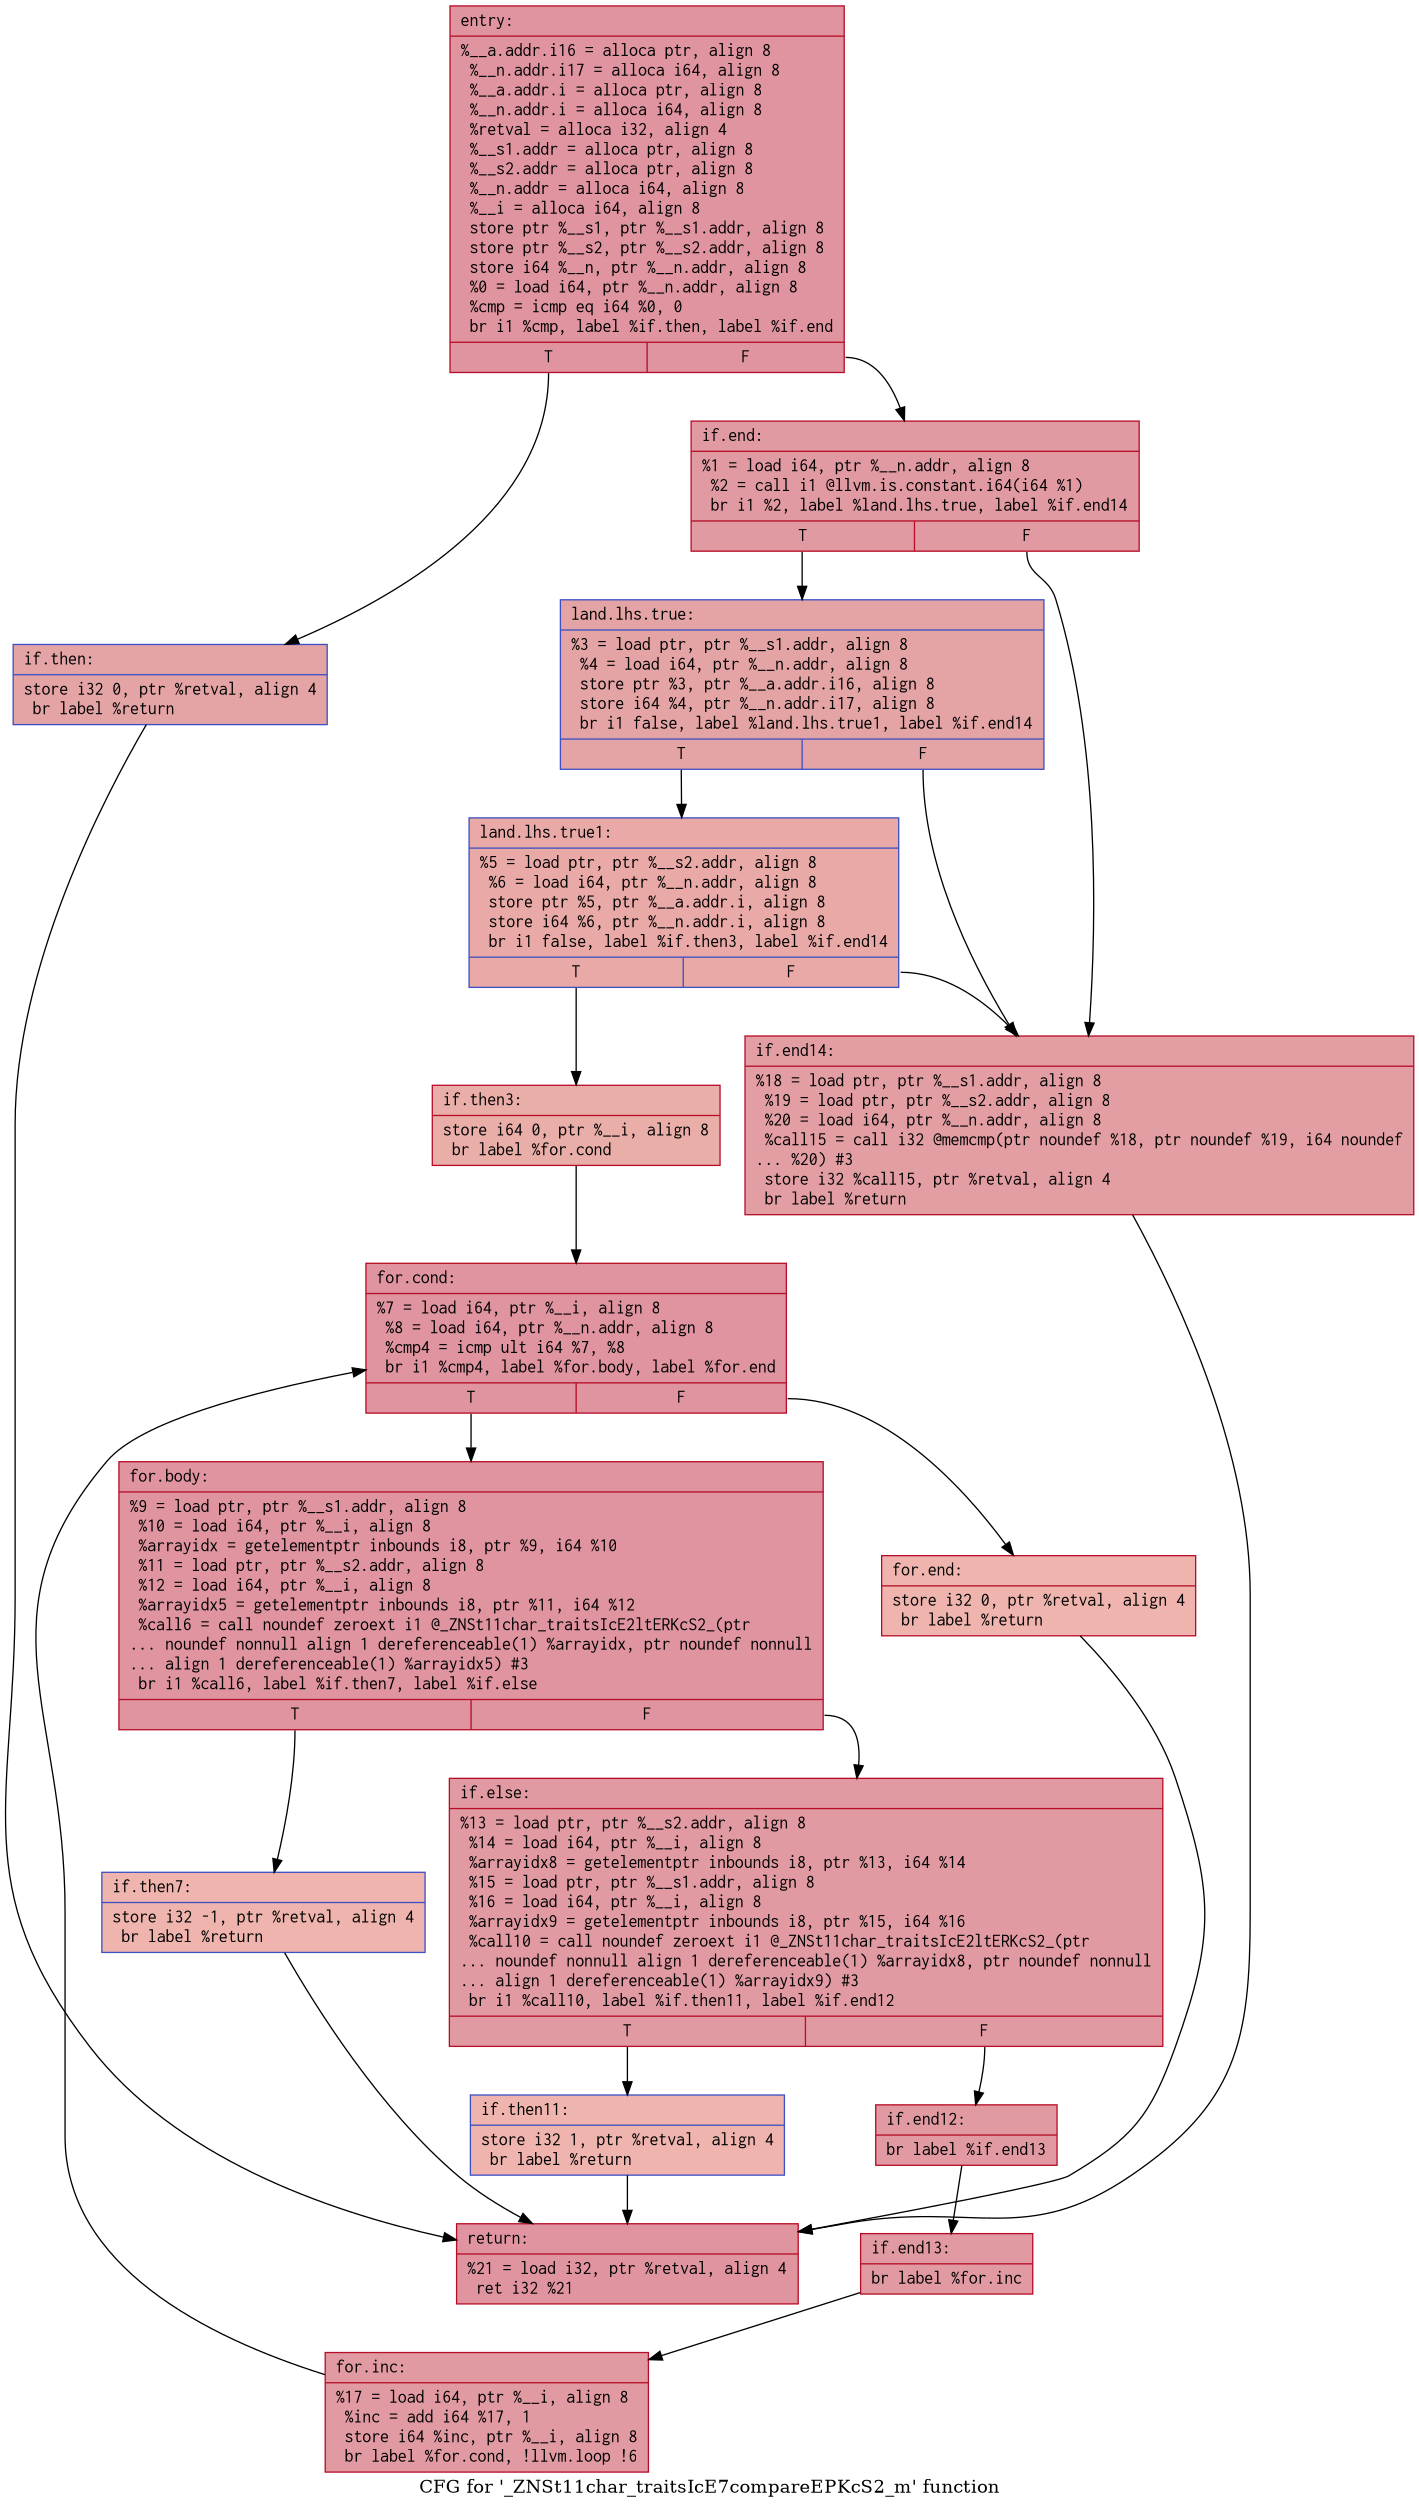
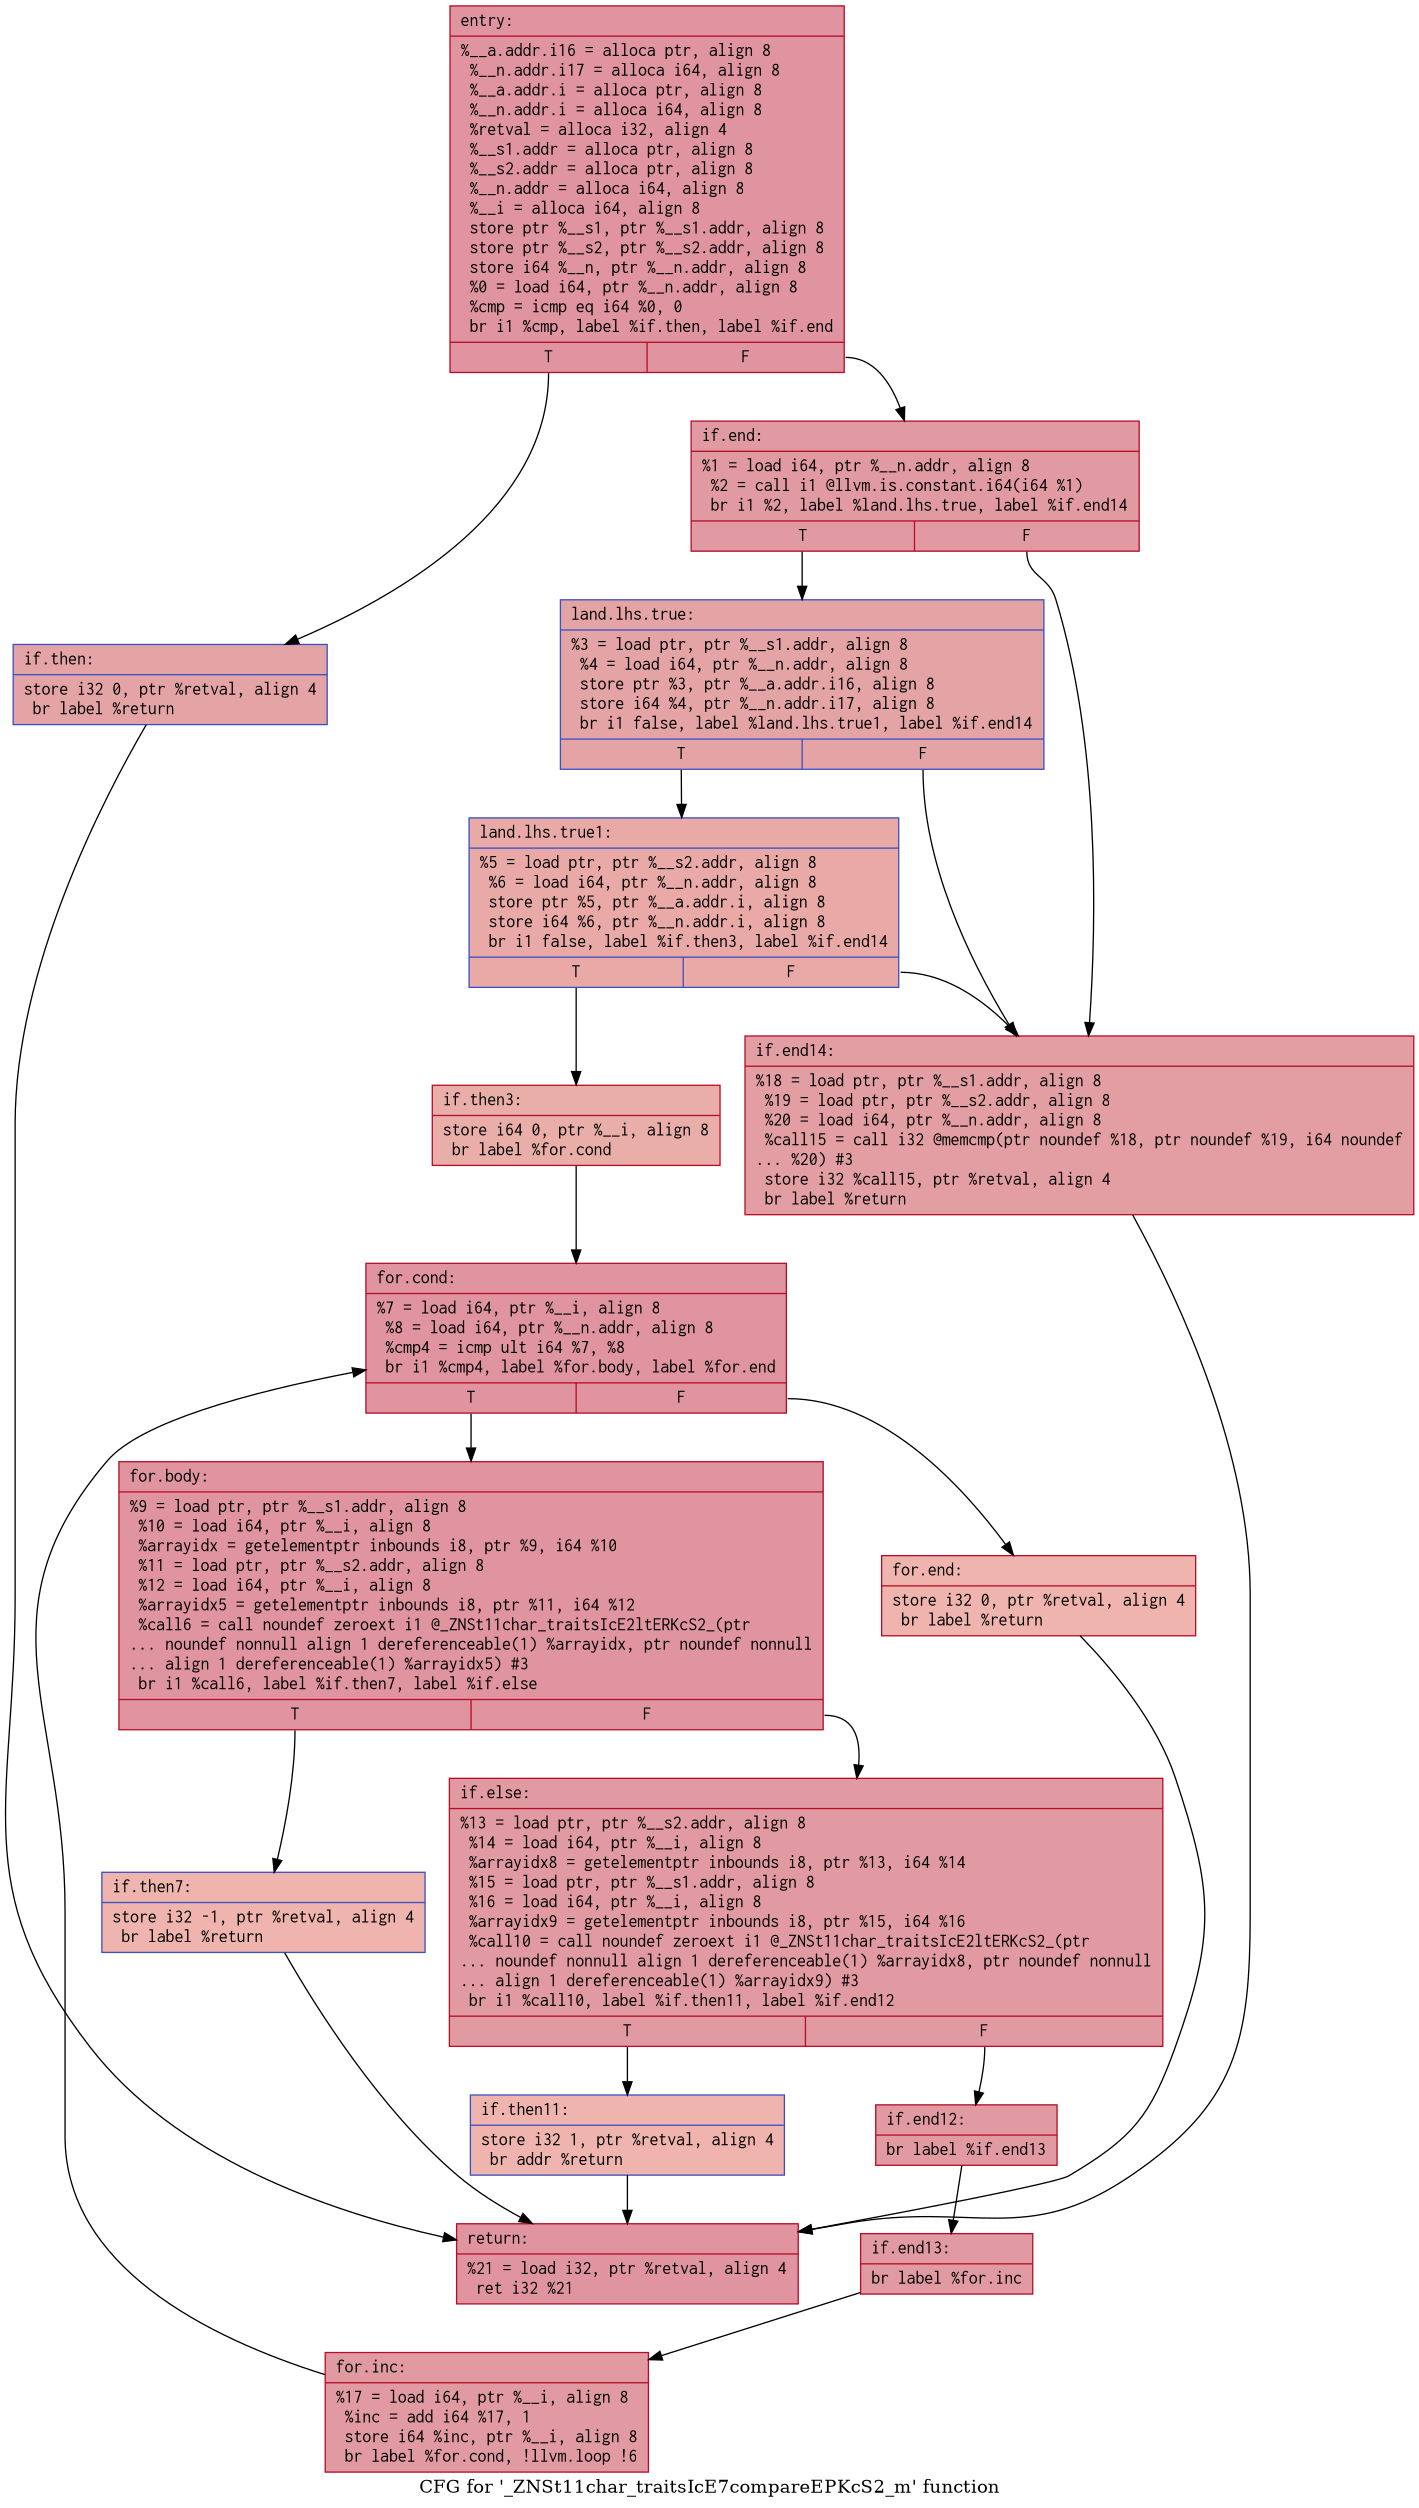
node "if.then11:": text "br label %return" -> "br addr %return"
